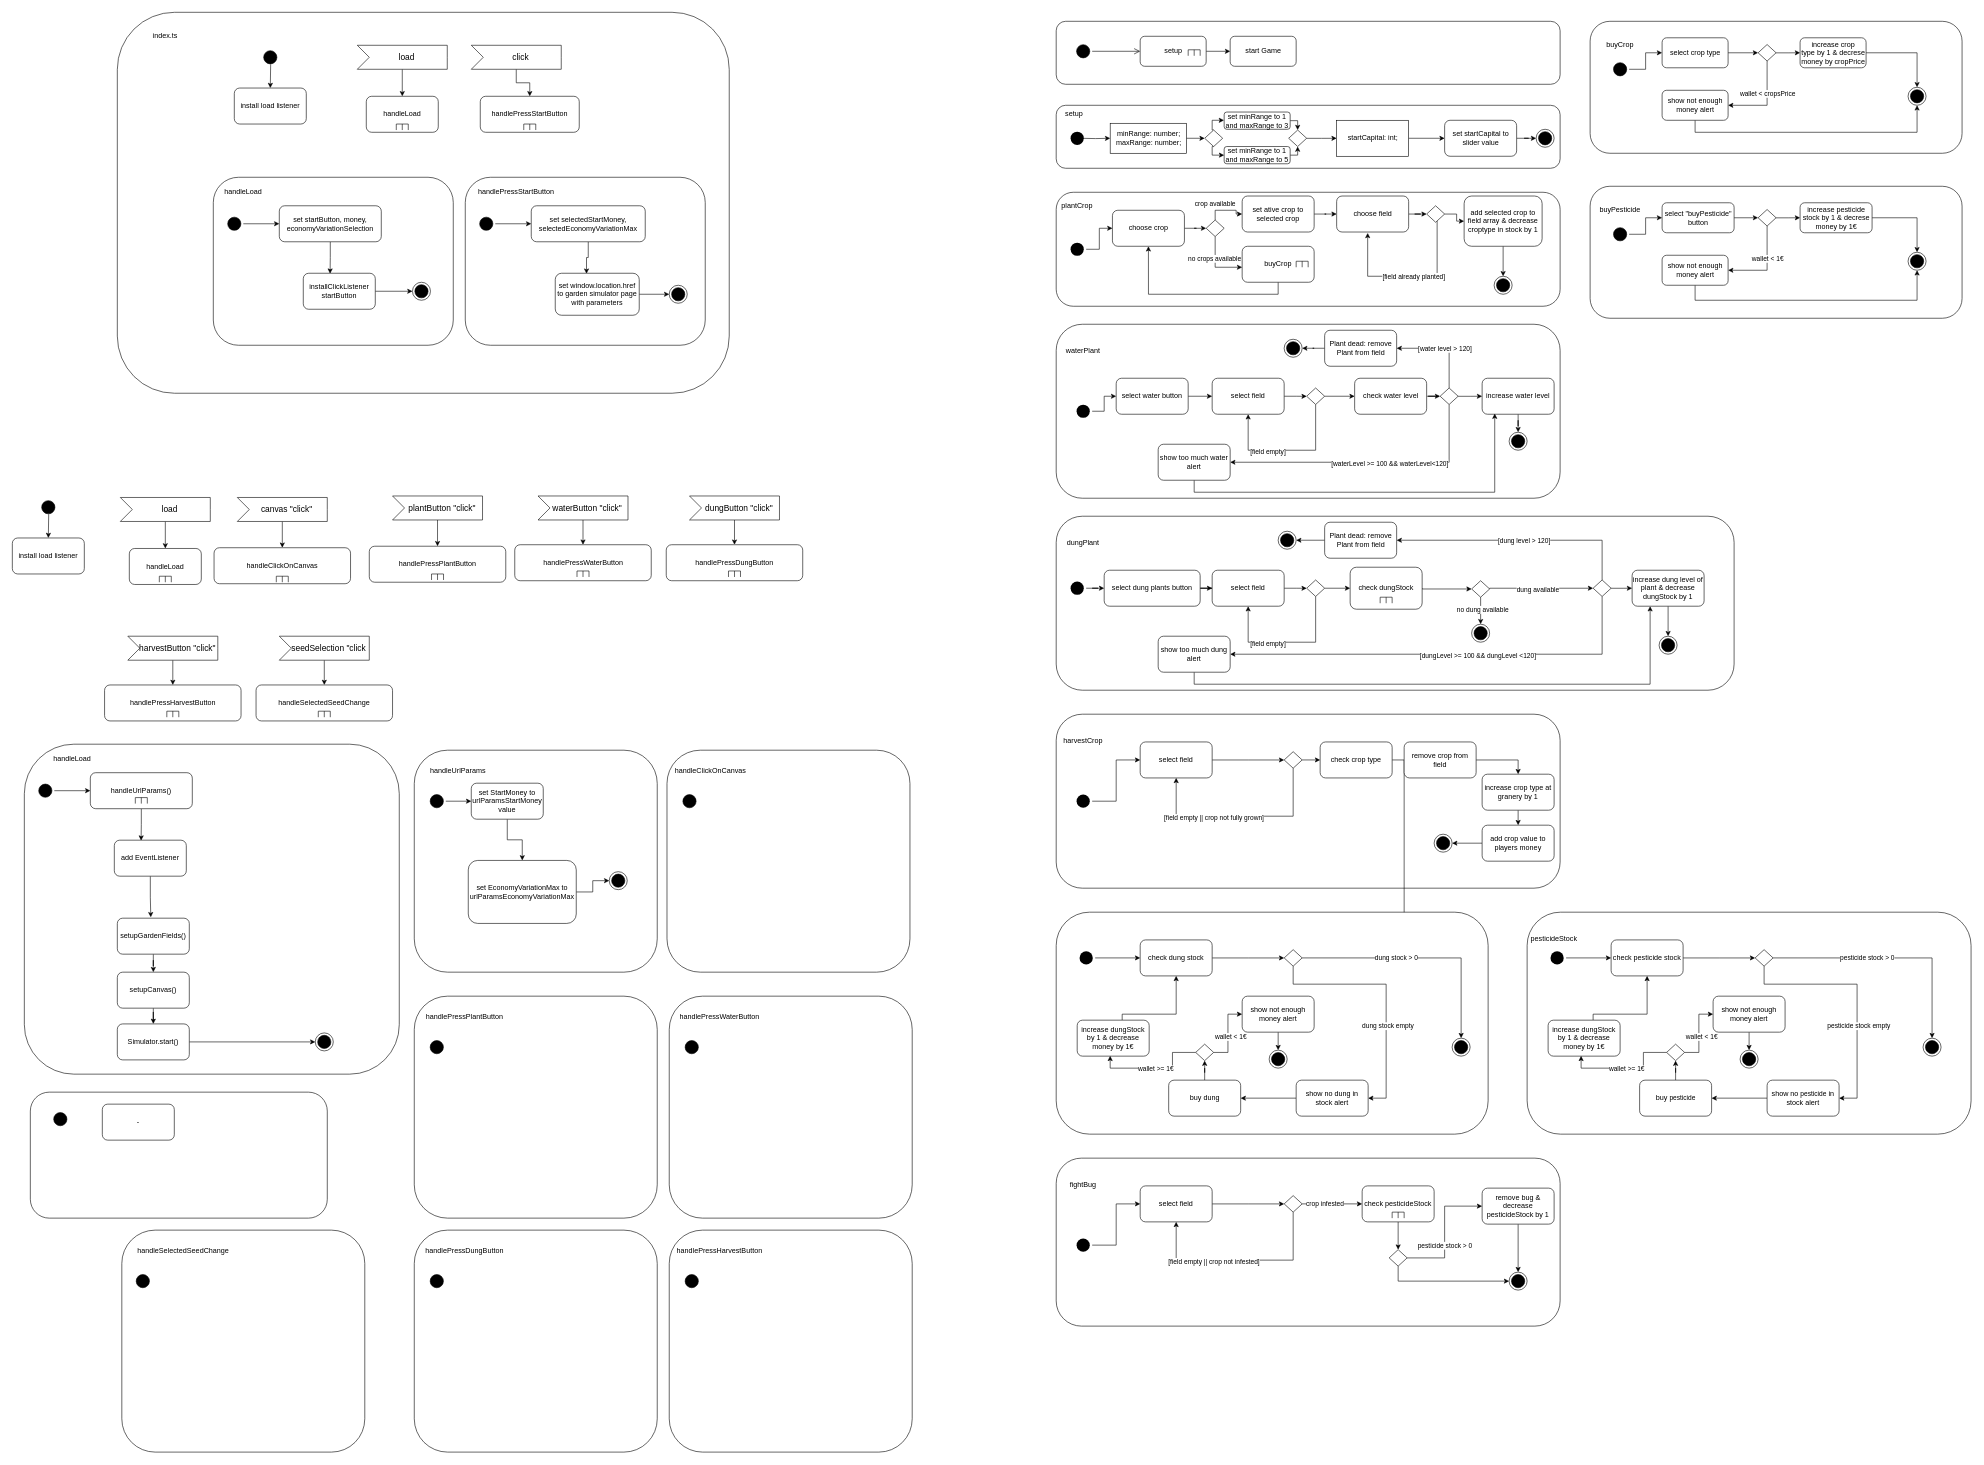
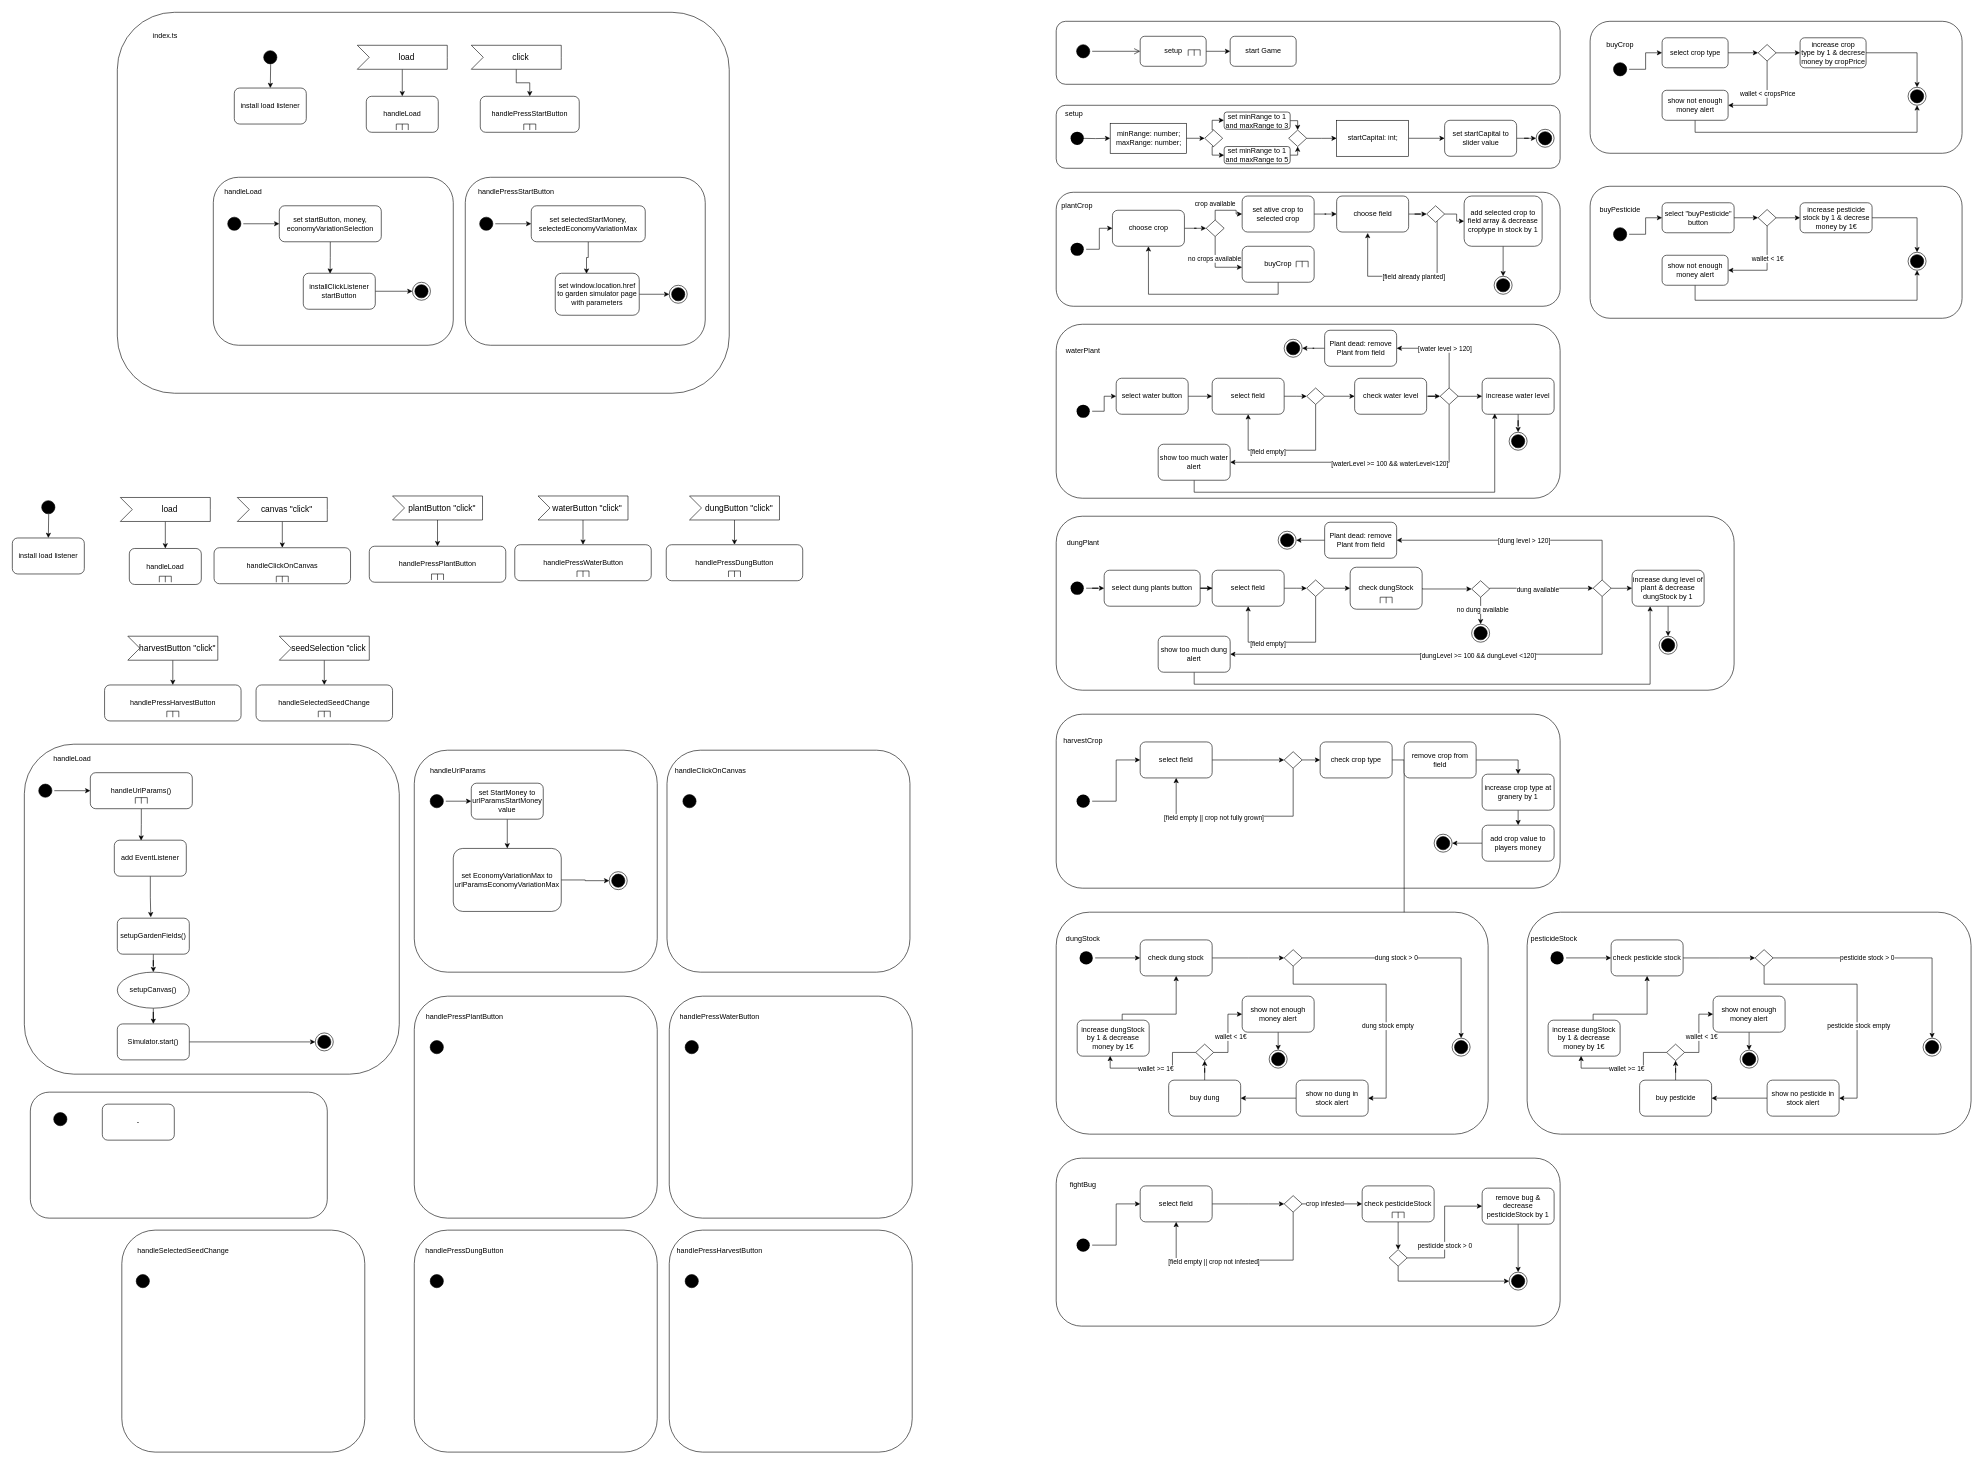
node "set EconomyVariationMax to urlParamsEconomyVariationMax": moved (522, 892) -> (507, 880)
node "dungStock": added
node "setupCanvas()": shape rounded rectangle -> ellipse
